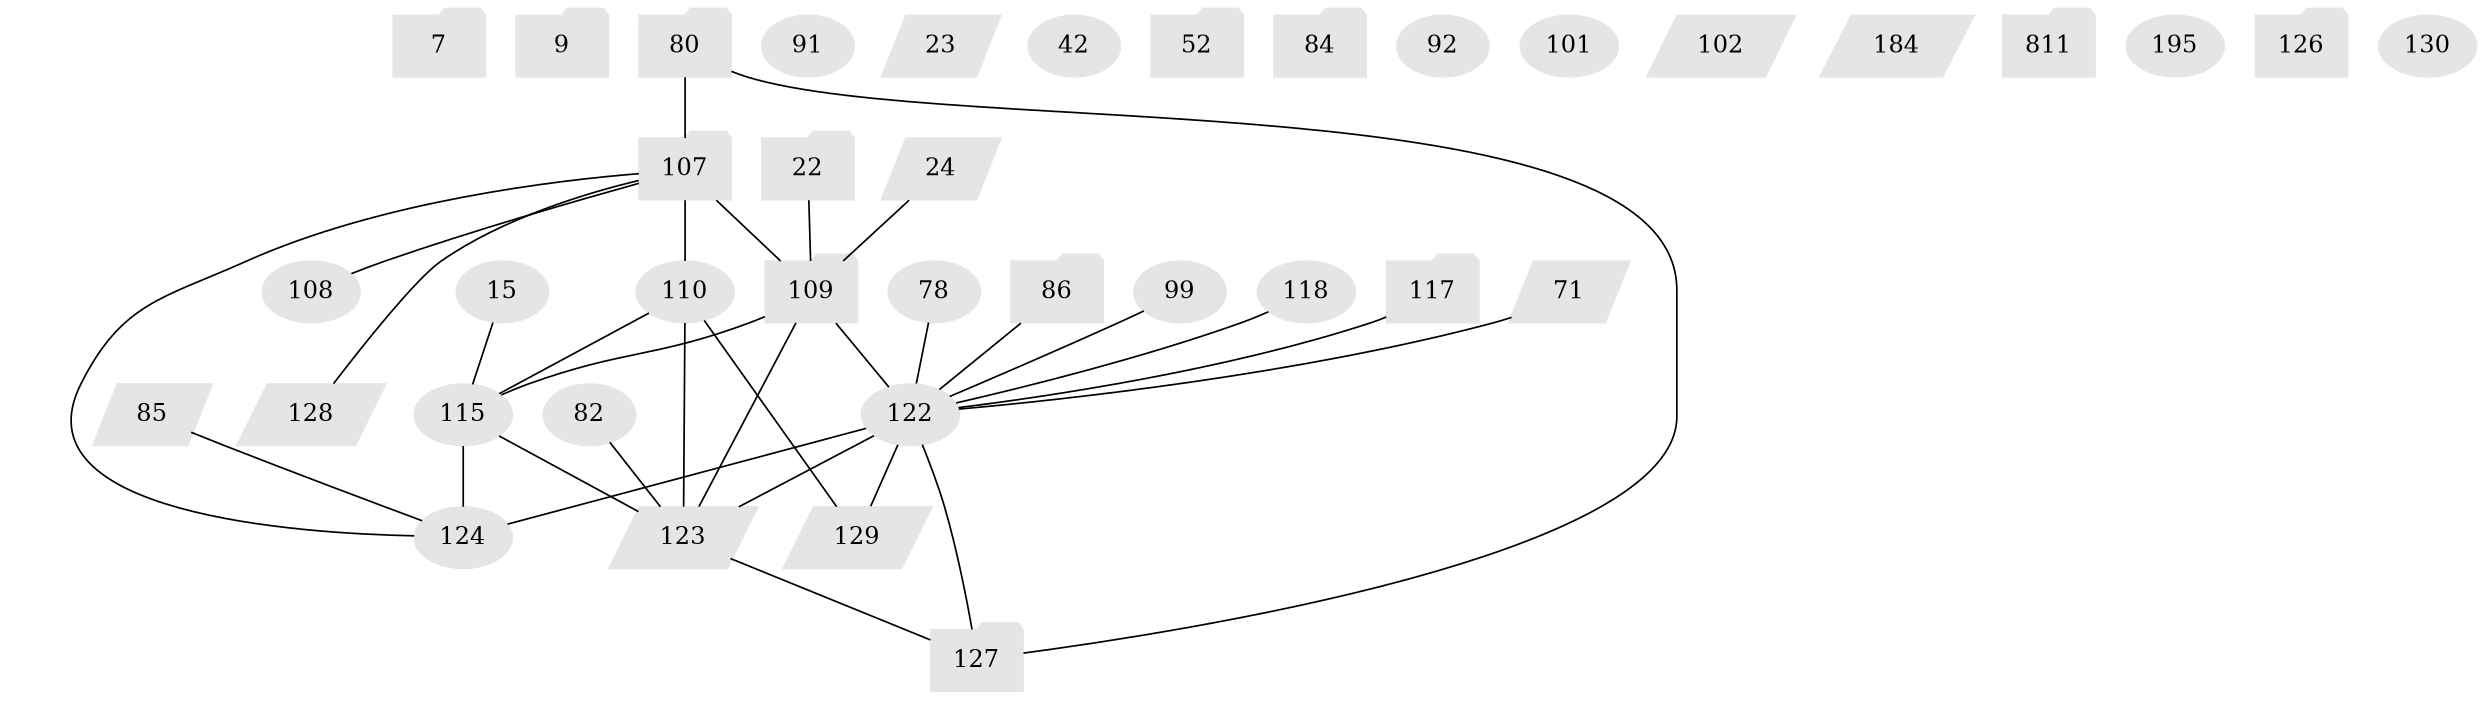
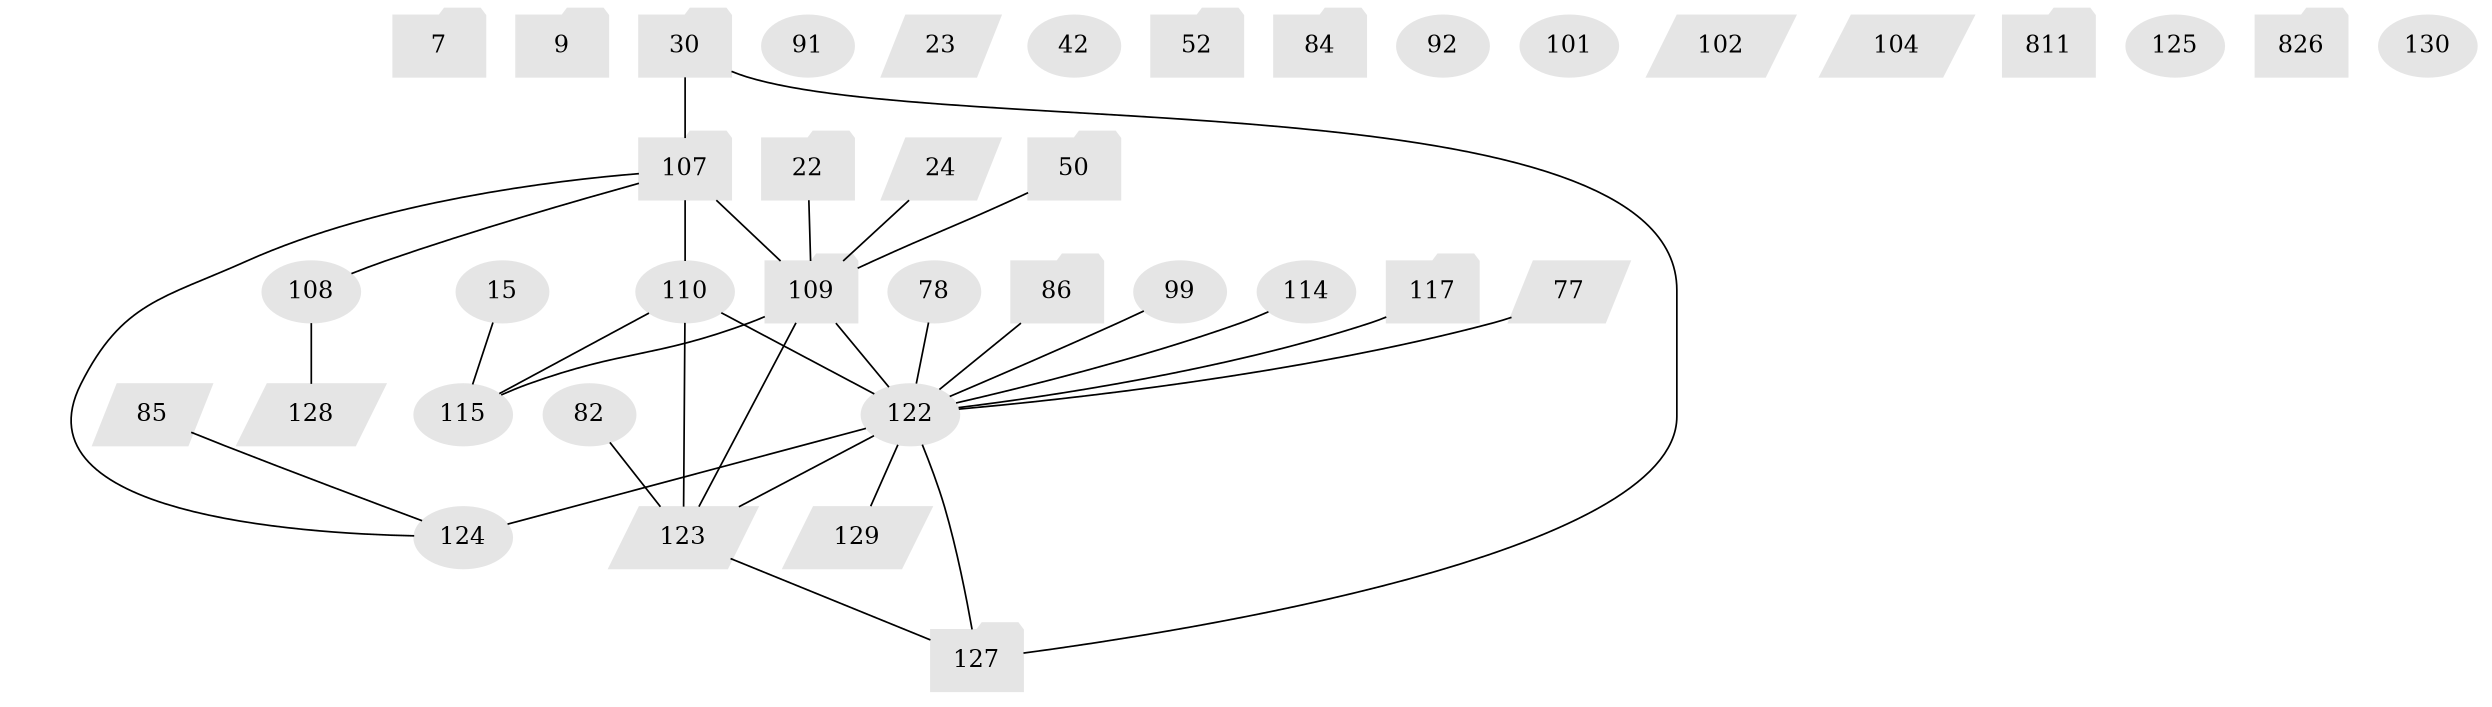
node "80": label "80" -> "30"
node "184": label "184" -> "104"
node "195": label "195" -> "125"
node "126": label "126" -> "826"
node "50": added
edge "107" -- "128": now "108" -- "128"
node "118": label "118" -> "114"
node "71": label "71" -> "77"
edge "110" -- "129": now "110" -- "122"
edge "115" -- "123": removed
edge "115" -- "124": removed
